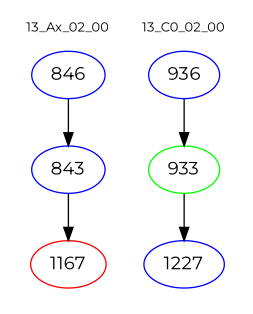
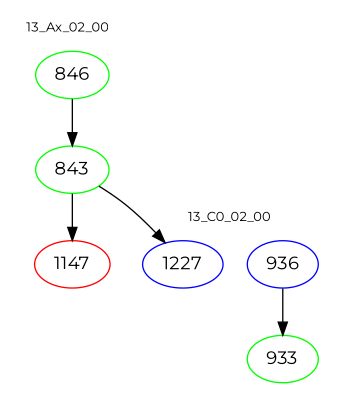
node "846": color blue -> green
node "843": color blue -> green
edge "933" -> "1227": now "843" -> "1227"
node "1167": label "1167" -> "1147"
